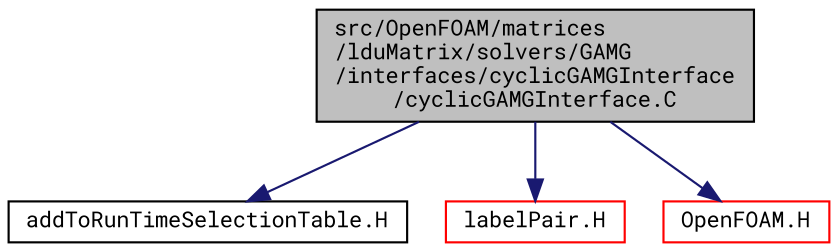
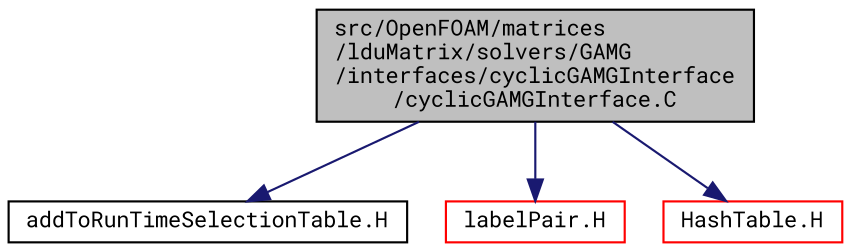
node "OpenFOAM.H": label "OpenFOAM.H" -> "HashTable.H"
